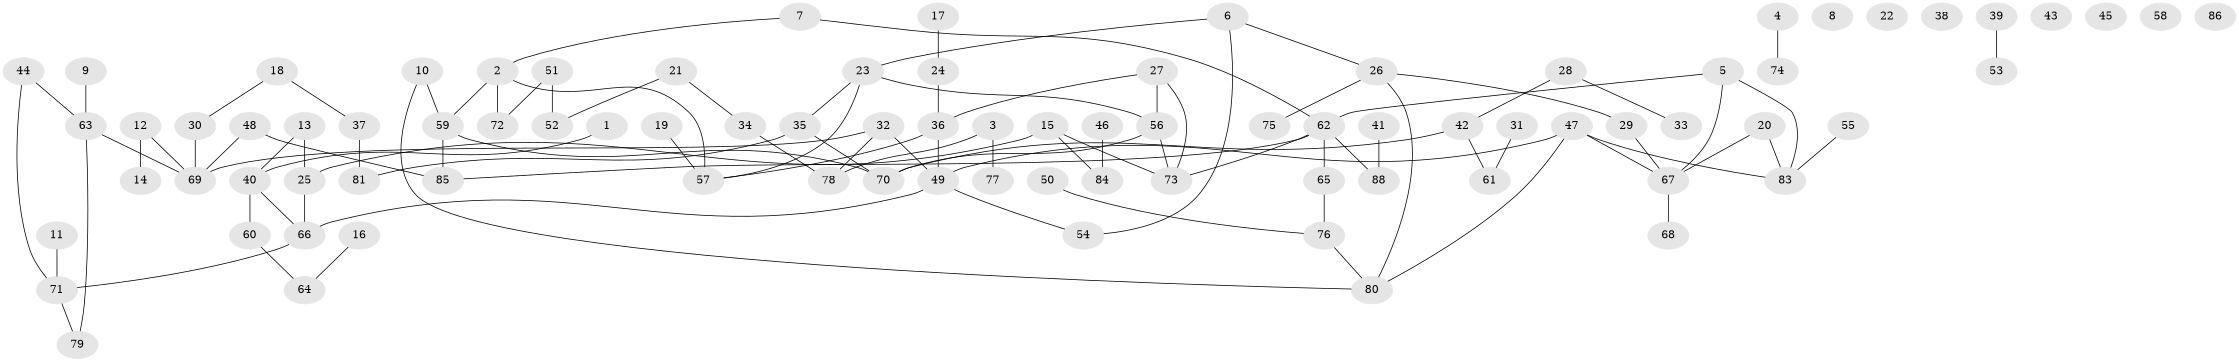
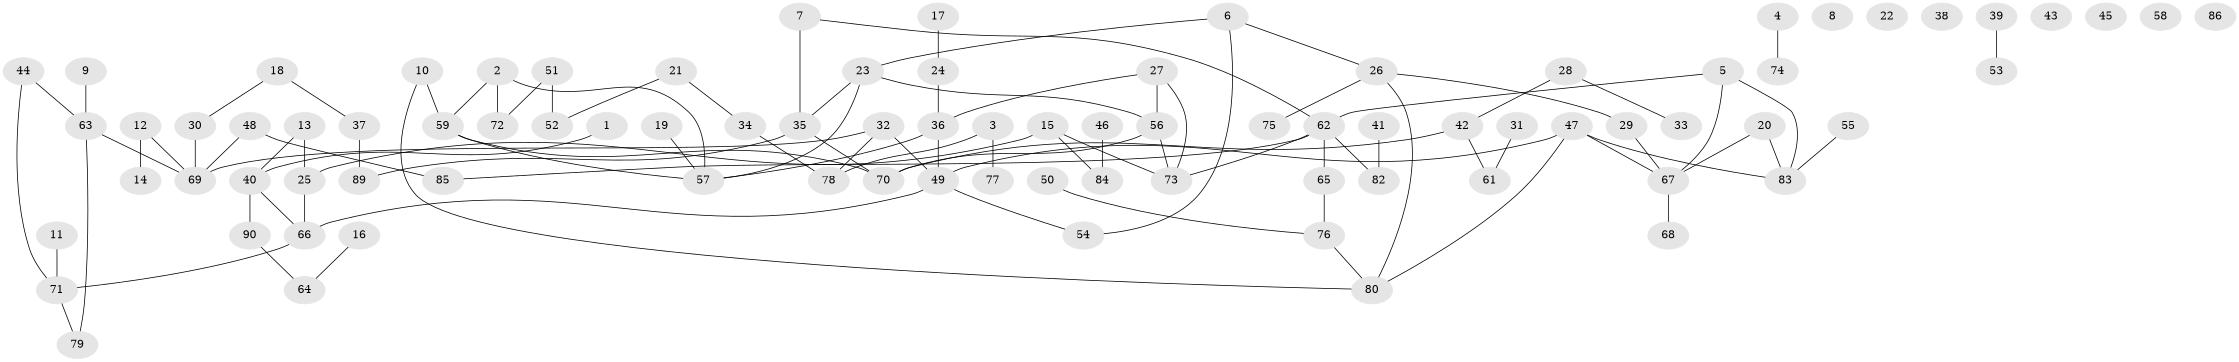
edge "7" -- "2": now "7" -- "35"
edge "59" -- "85": now "59" -- "57"
node "81": label "81" -> "89"
node "88": label "88" -> "82"
node "60": label "60" -> "90"
